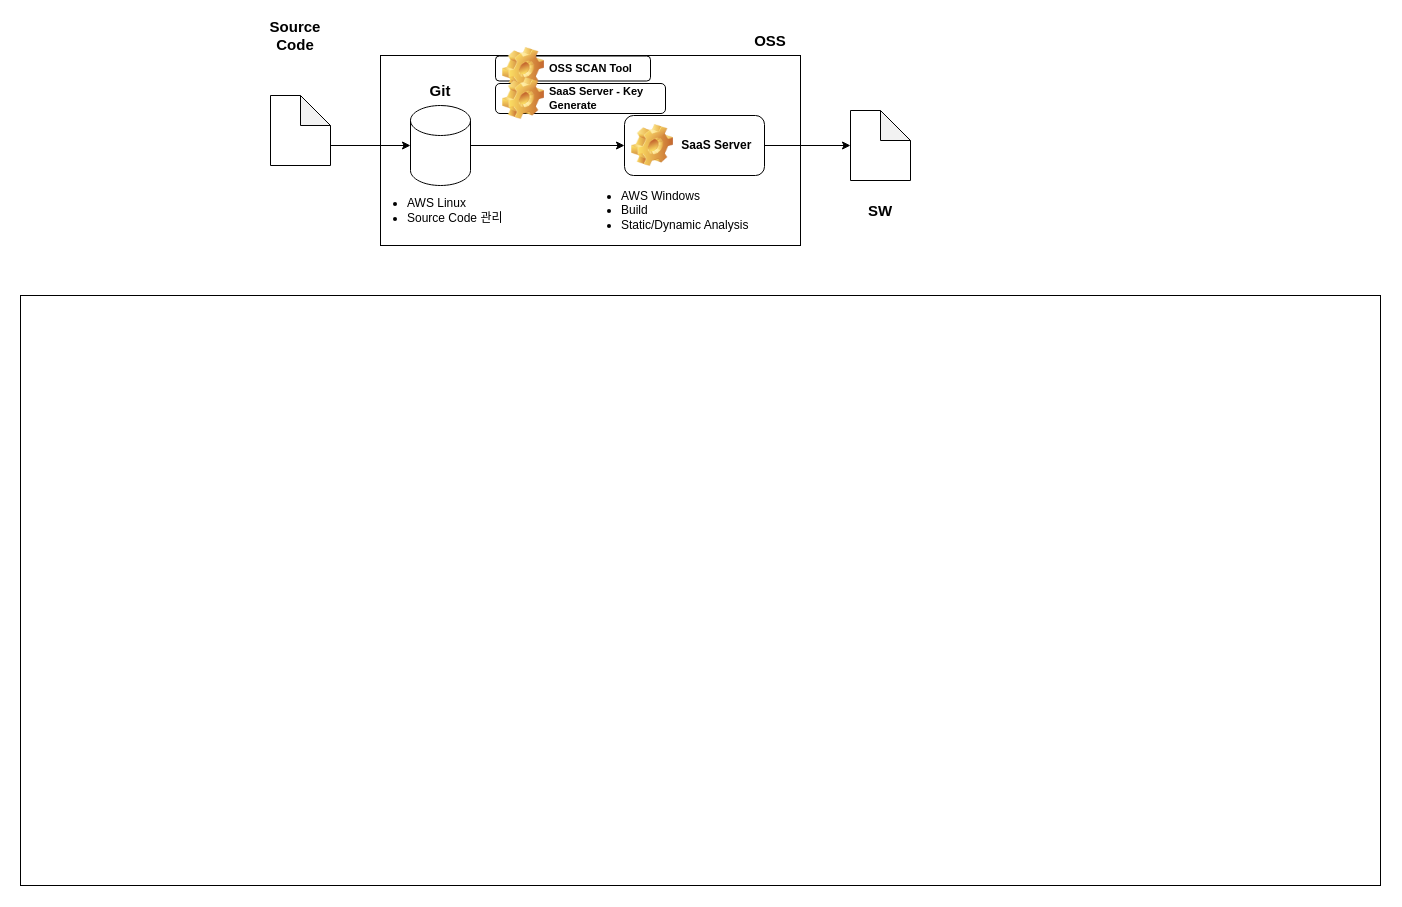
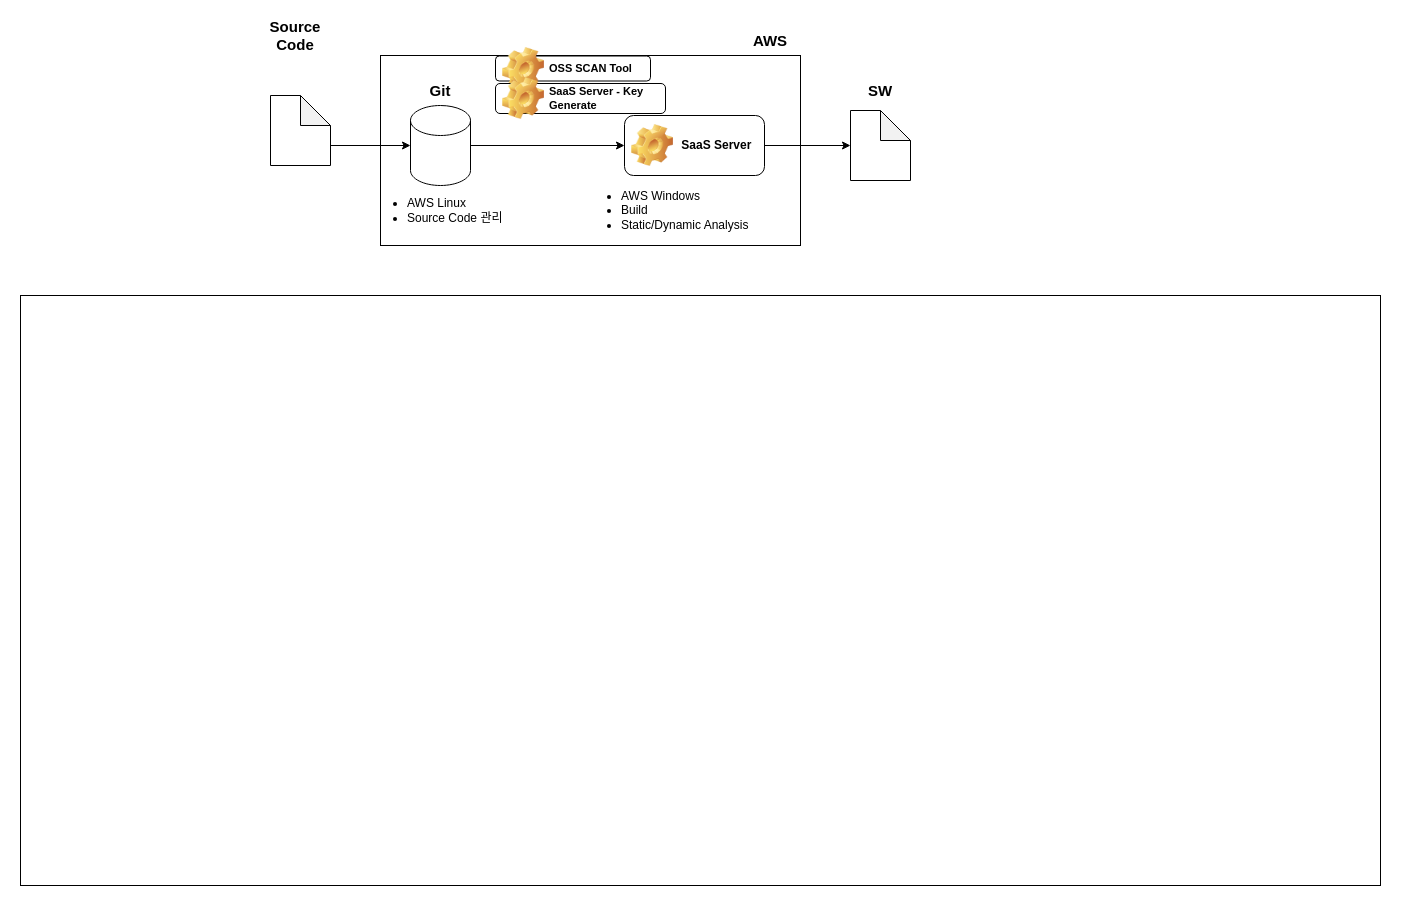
node "OSS": label "OSS" -> "AWS"
node "SW": moved (881, 211) -> (881, 91)
